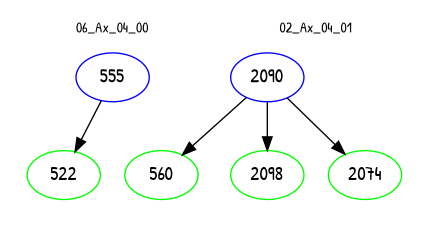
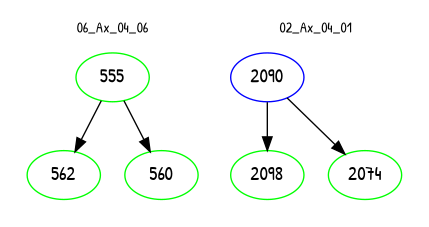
cluster "06_Ax_04_00": label "06_Ax_04_00" -> "06_Ax_04_06"
node "555": color blue -> green
edge "2090" -> "560": now "555" -> "560"
node "522": label "522" -> "562"
